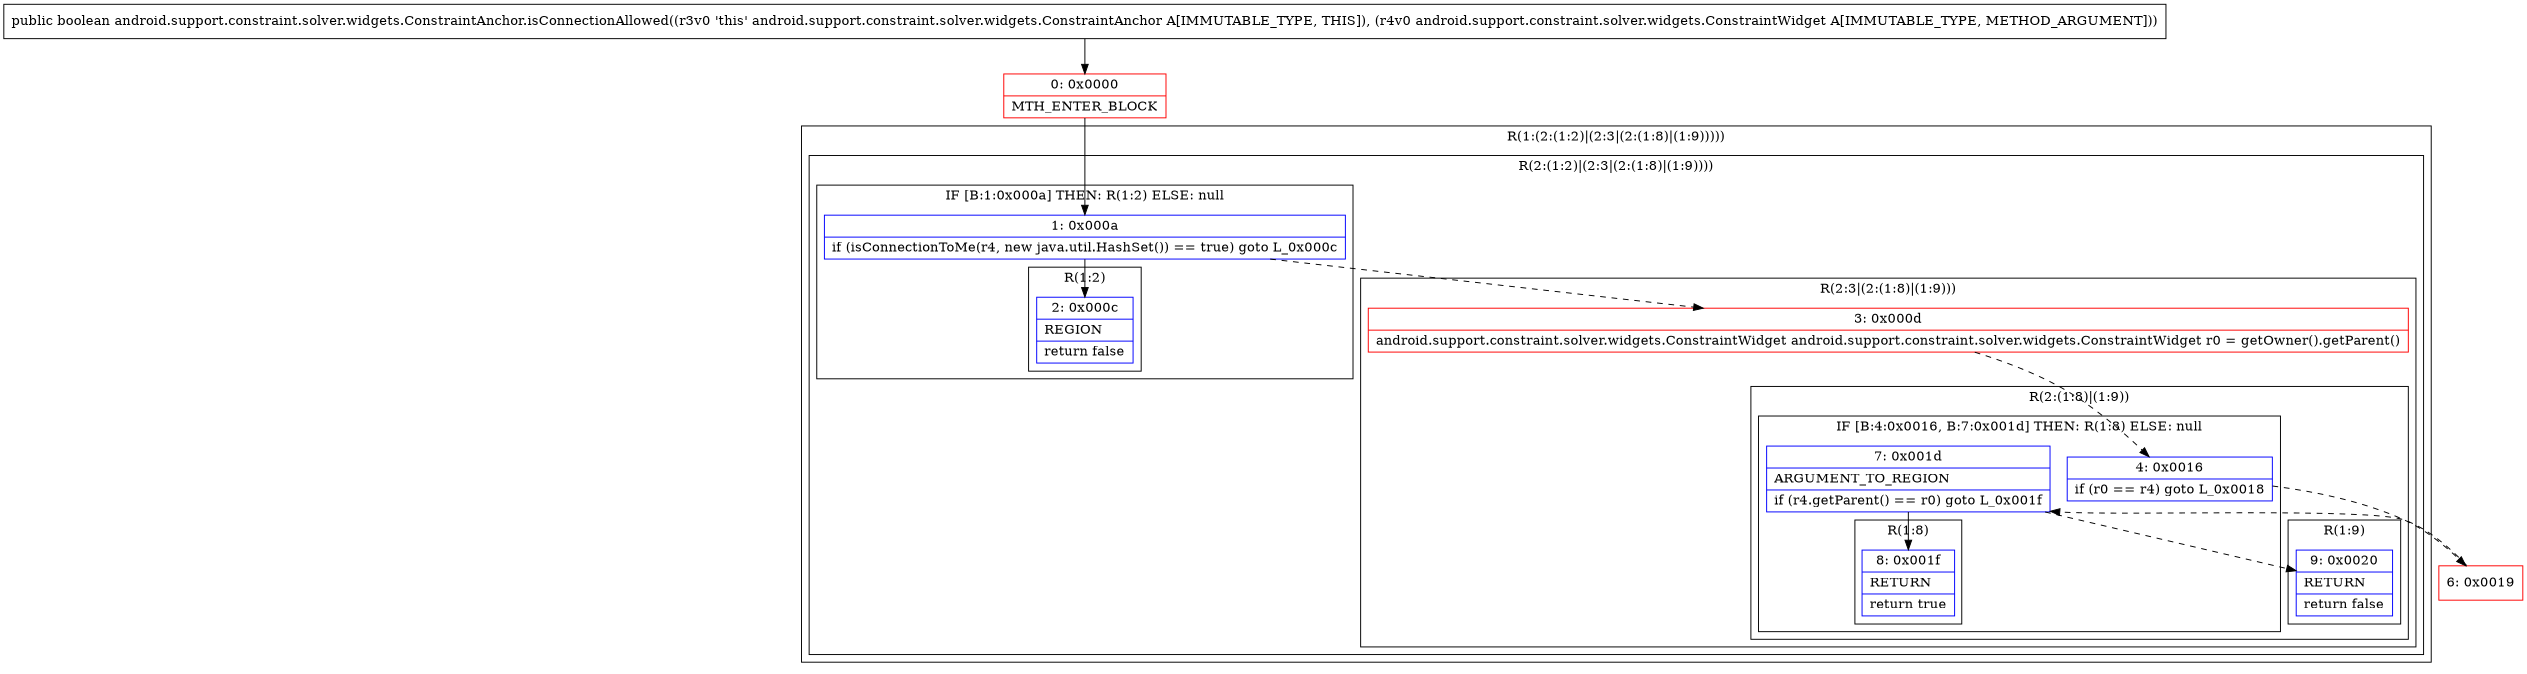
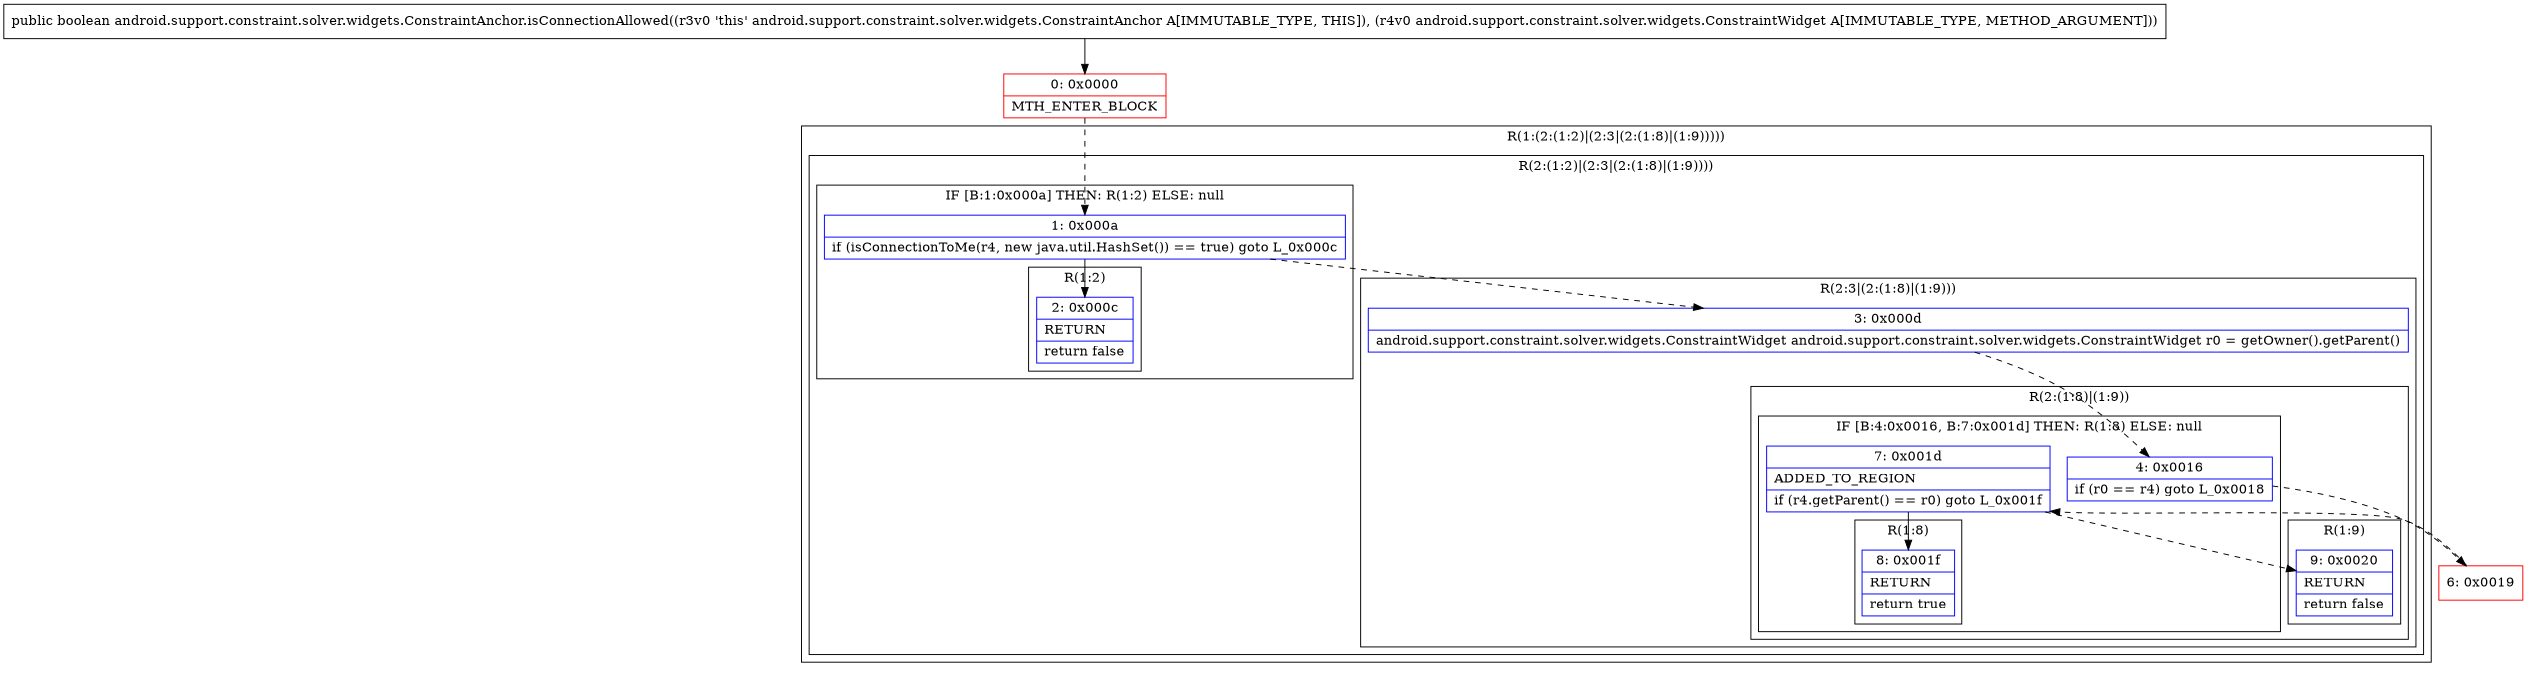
edge "0: 0x0000" -> "1: 0x000a": style solid -> dashed
node "2: 0x000c": text "REGION" -> "RETURN"
node "3: 0x000d": color red -> blue
node "7: 0x001d": text "ARGUMENT_TO_REGION" -> "ADDED_TO_REGION"
